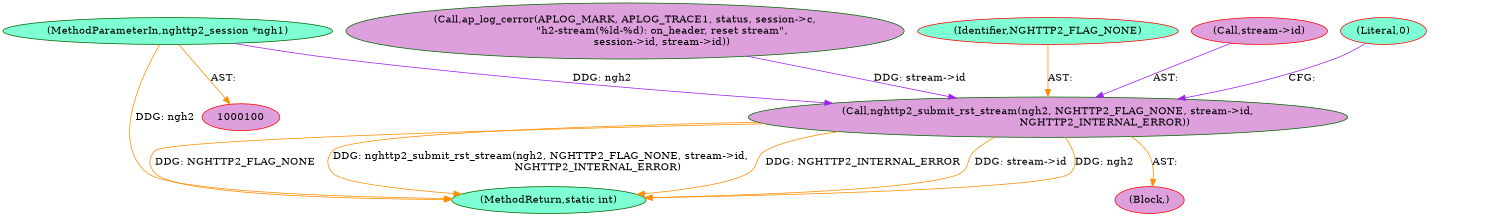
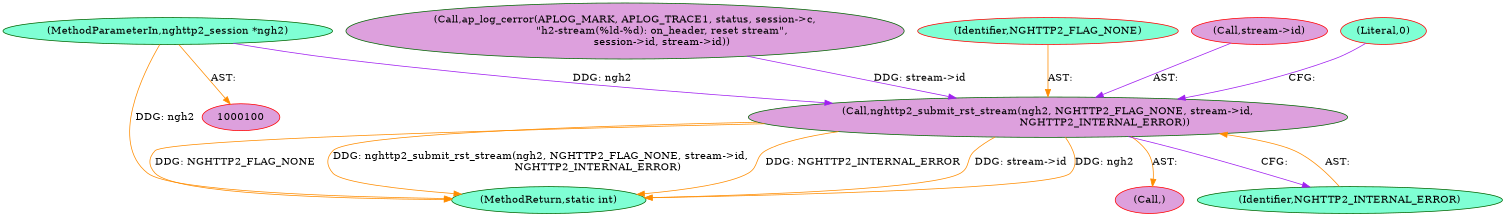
node "(MethodParameterIn,nghttp2_session *ngh1)": label "(MethodParameterIn,nghttp2_session *ngh1)" -> "(MethodParameterIn,nghttp2_session *ngh2)"
node "(Block,)": label "(Block,)" -> "(Call,)"
node "(Identifier,NGHTTP2_INTERNAL_ERROR)": added
